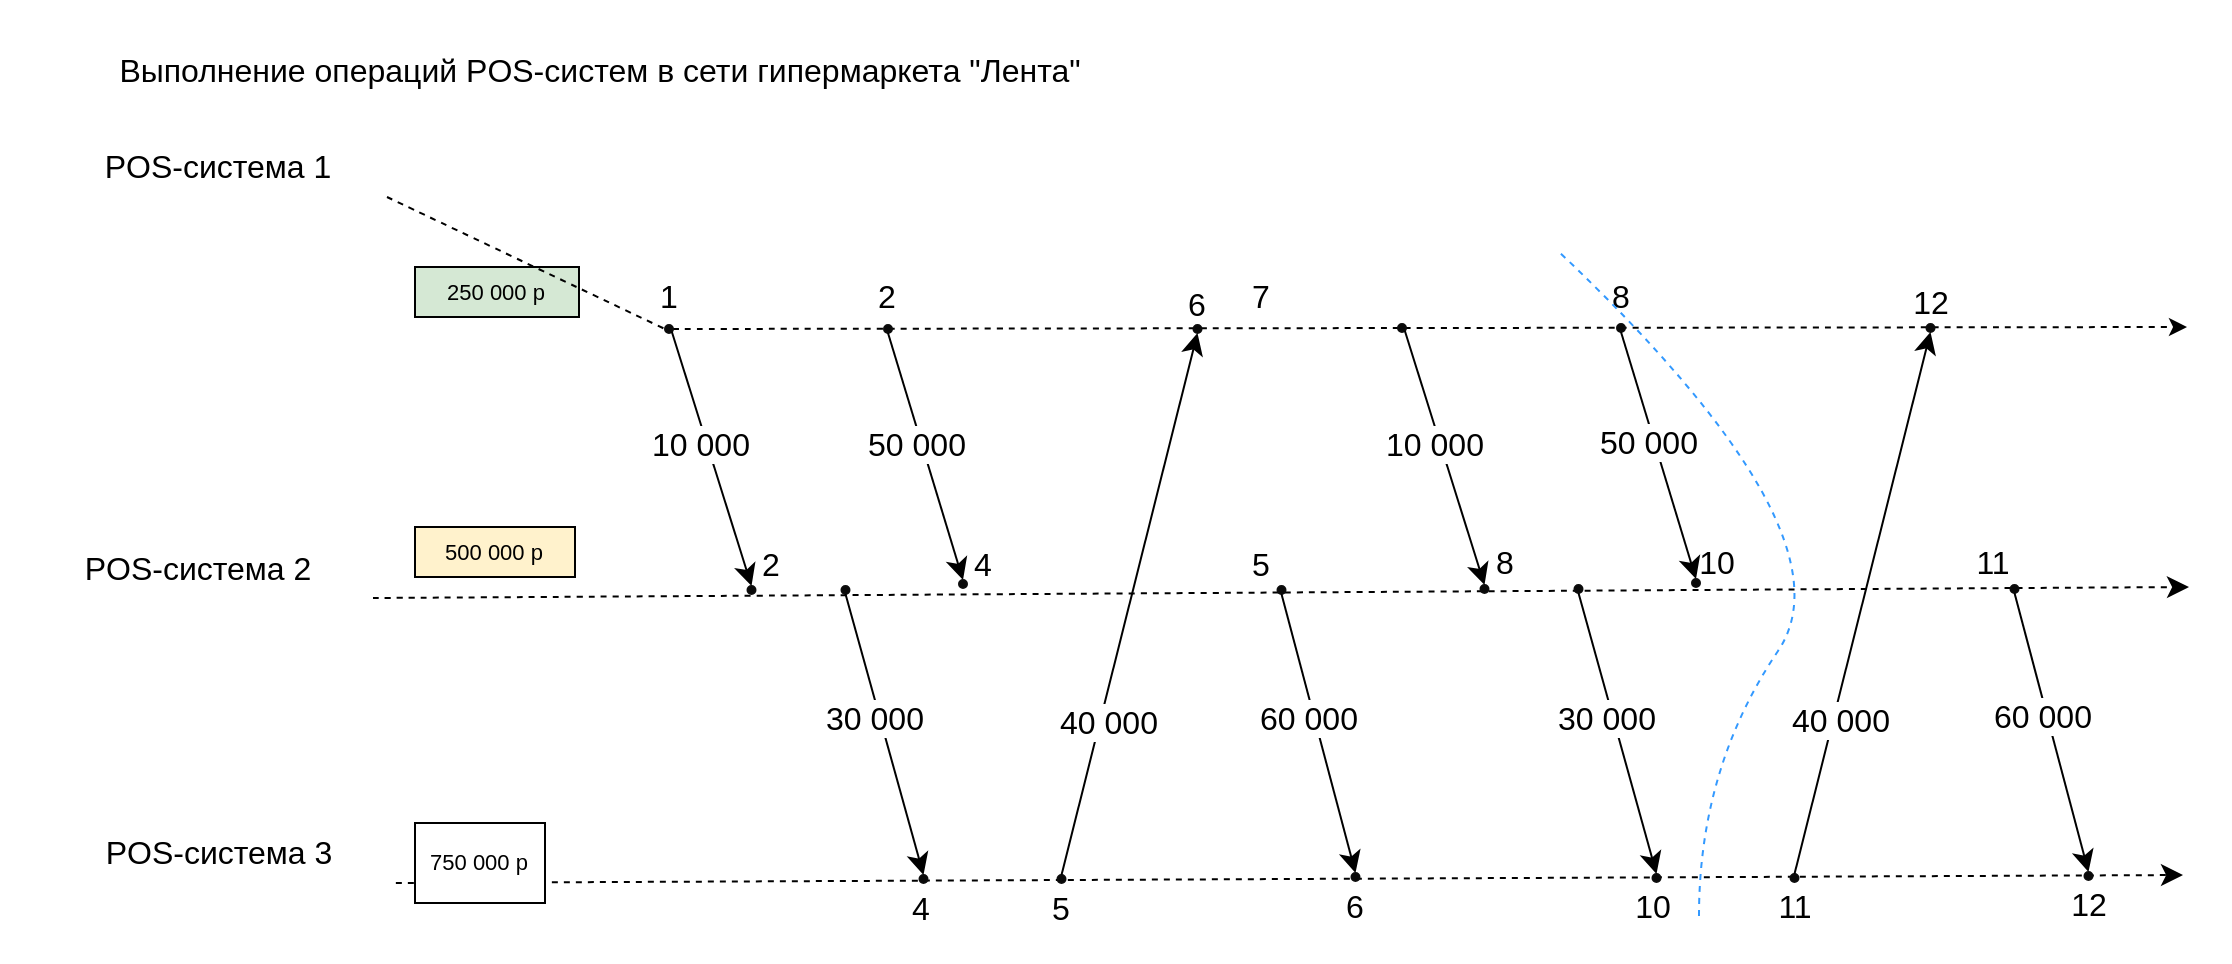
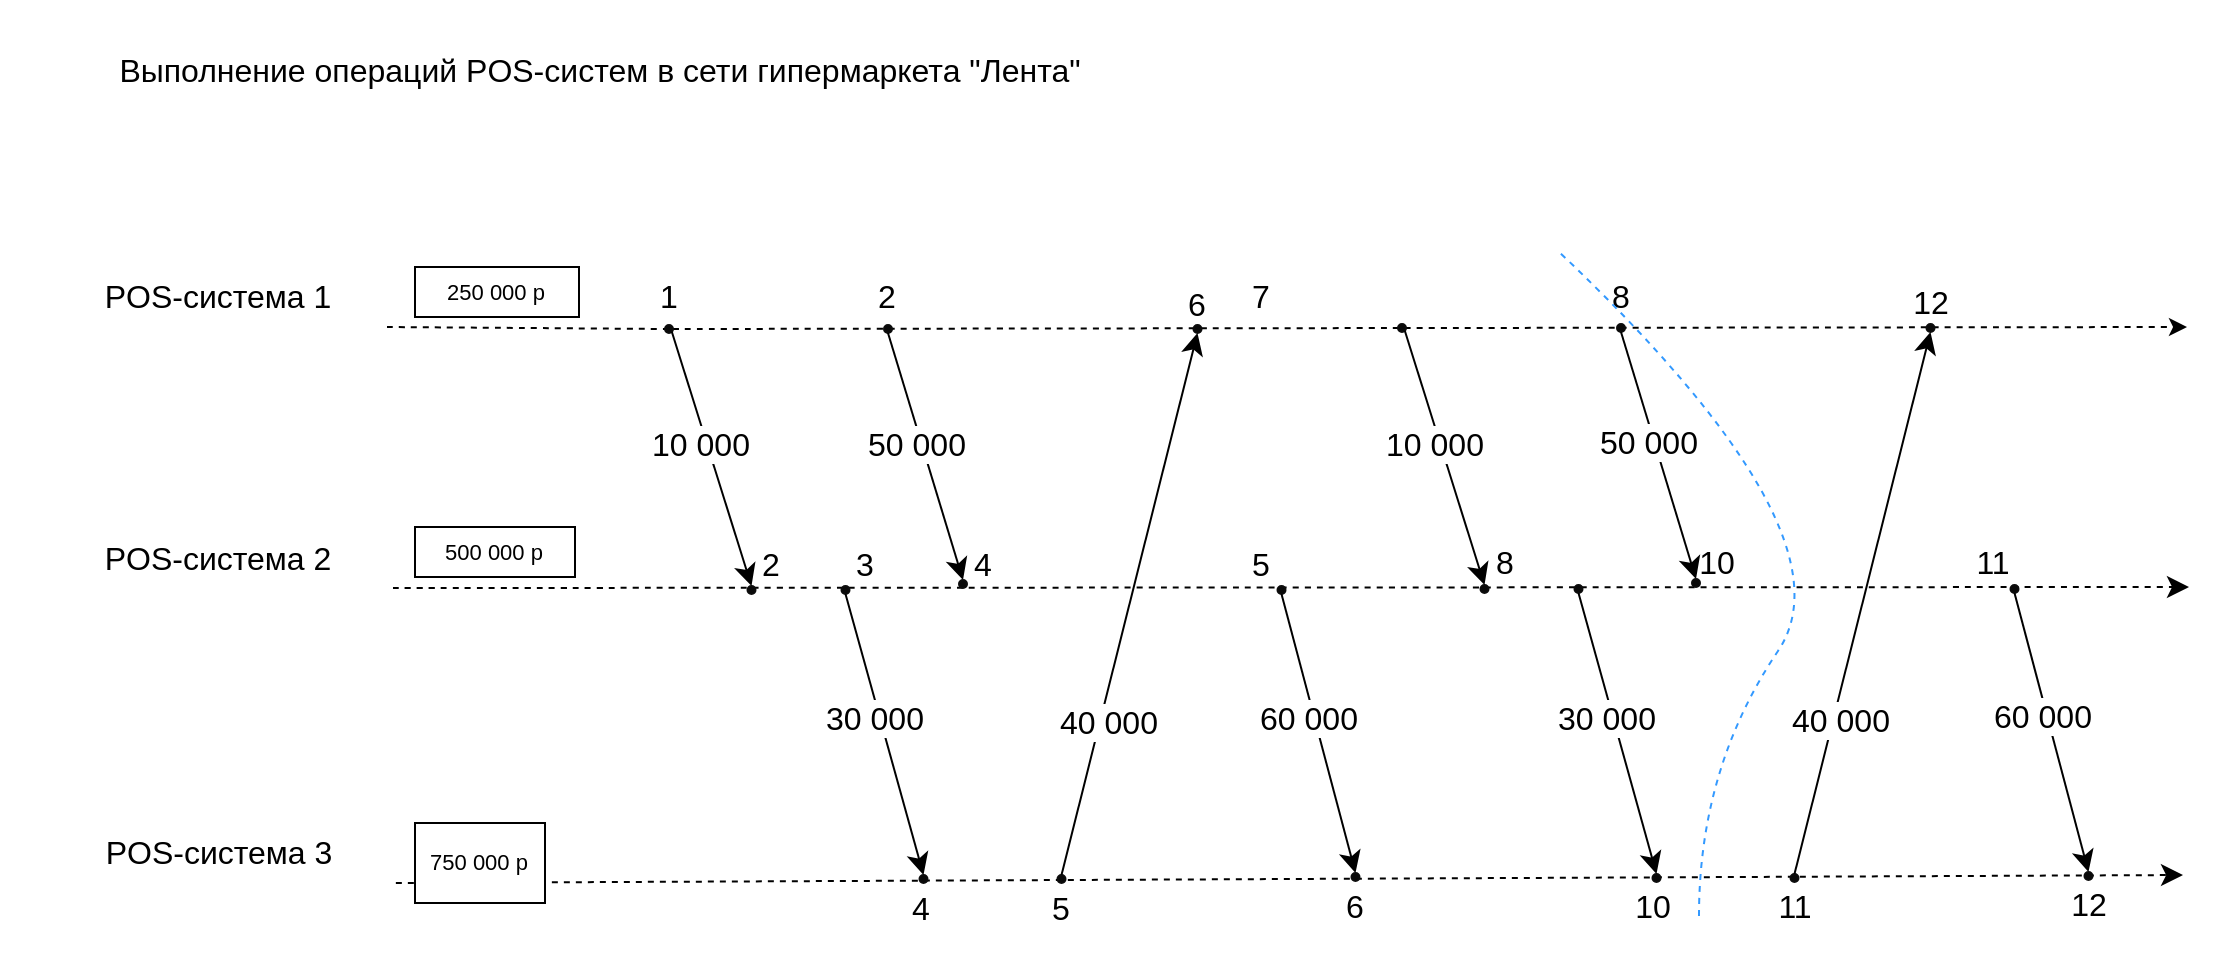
node "POS-система 1": moved (219, 167) -> (219, 297)
node "250 000 р": fillcolor #d5e8d4 -> #ffffff
node "500 000 р": fillcolor #fff2cc -> #ffffff
node "3": added
node "POS-система 2": moved (199, 568) -> (219, 558)
